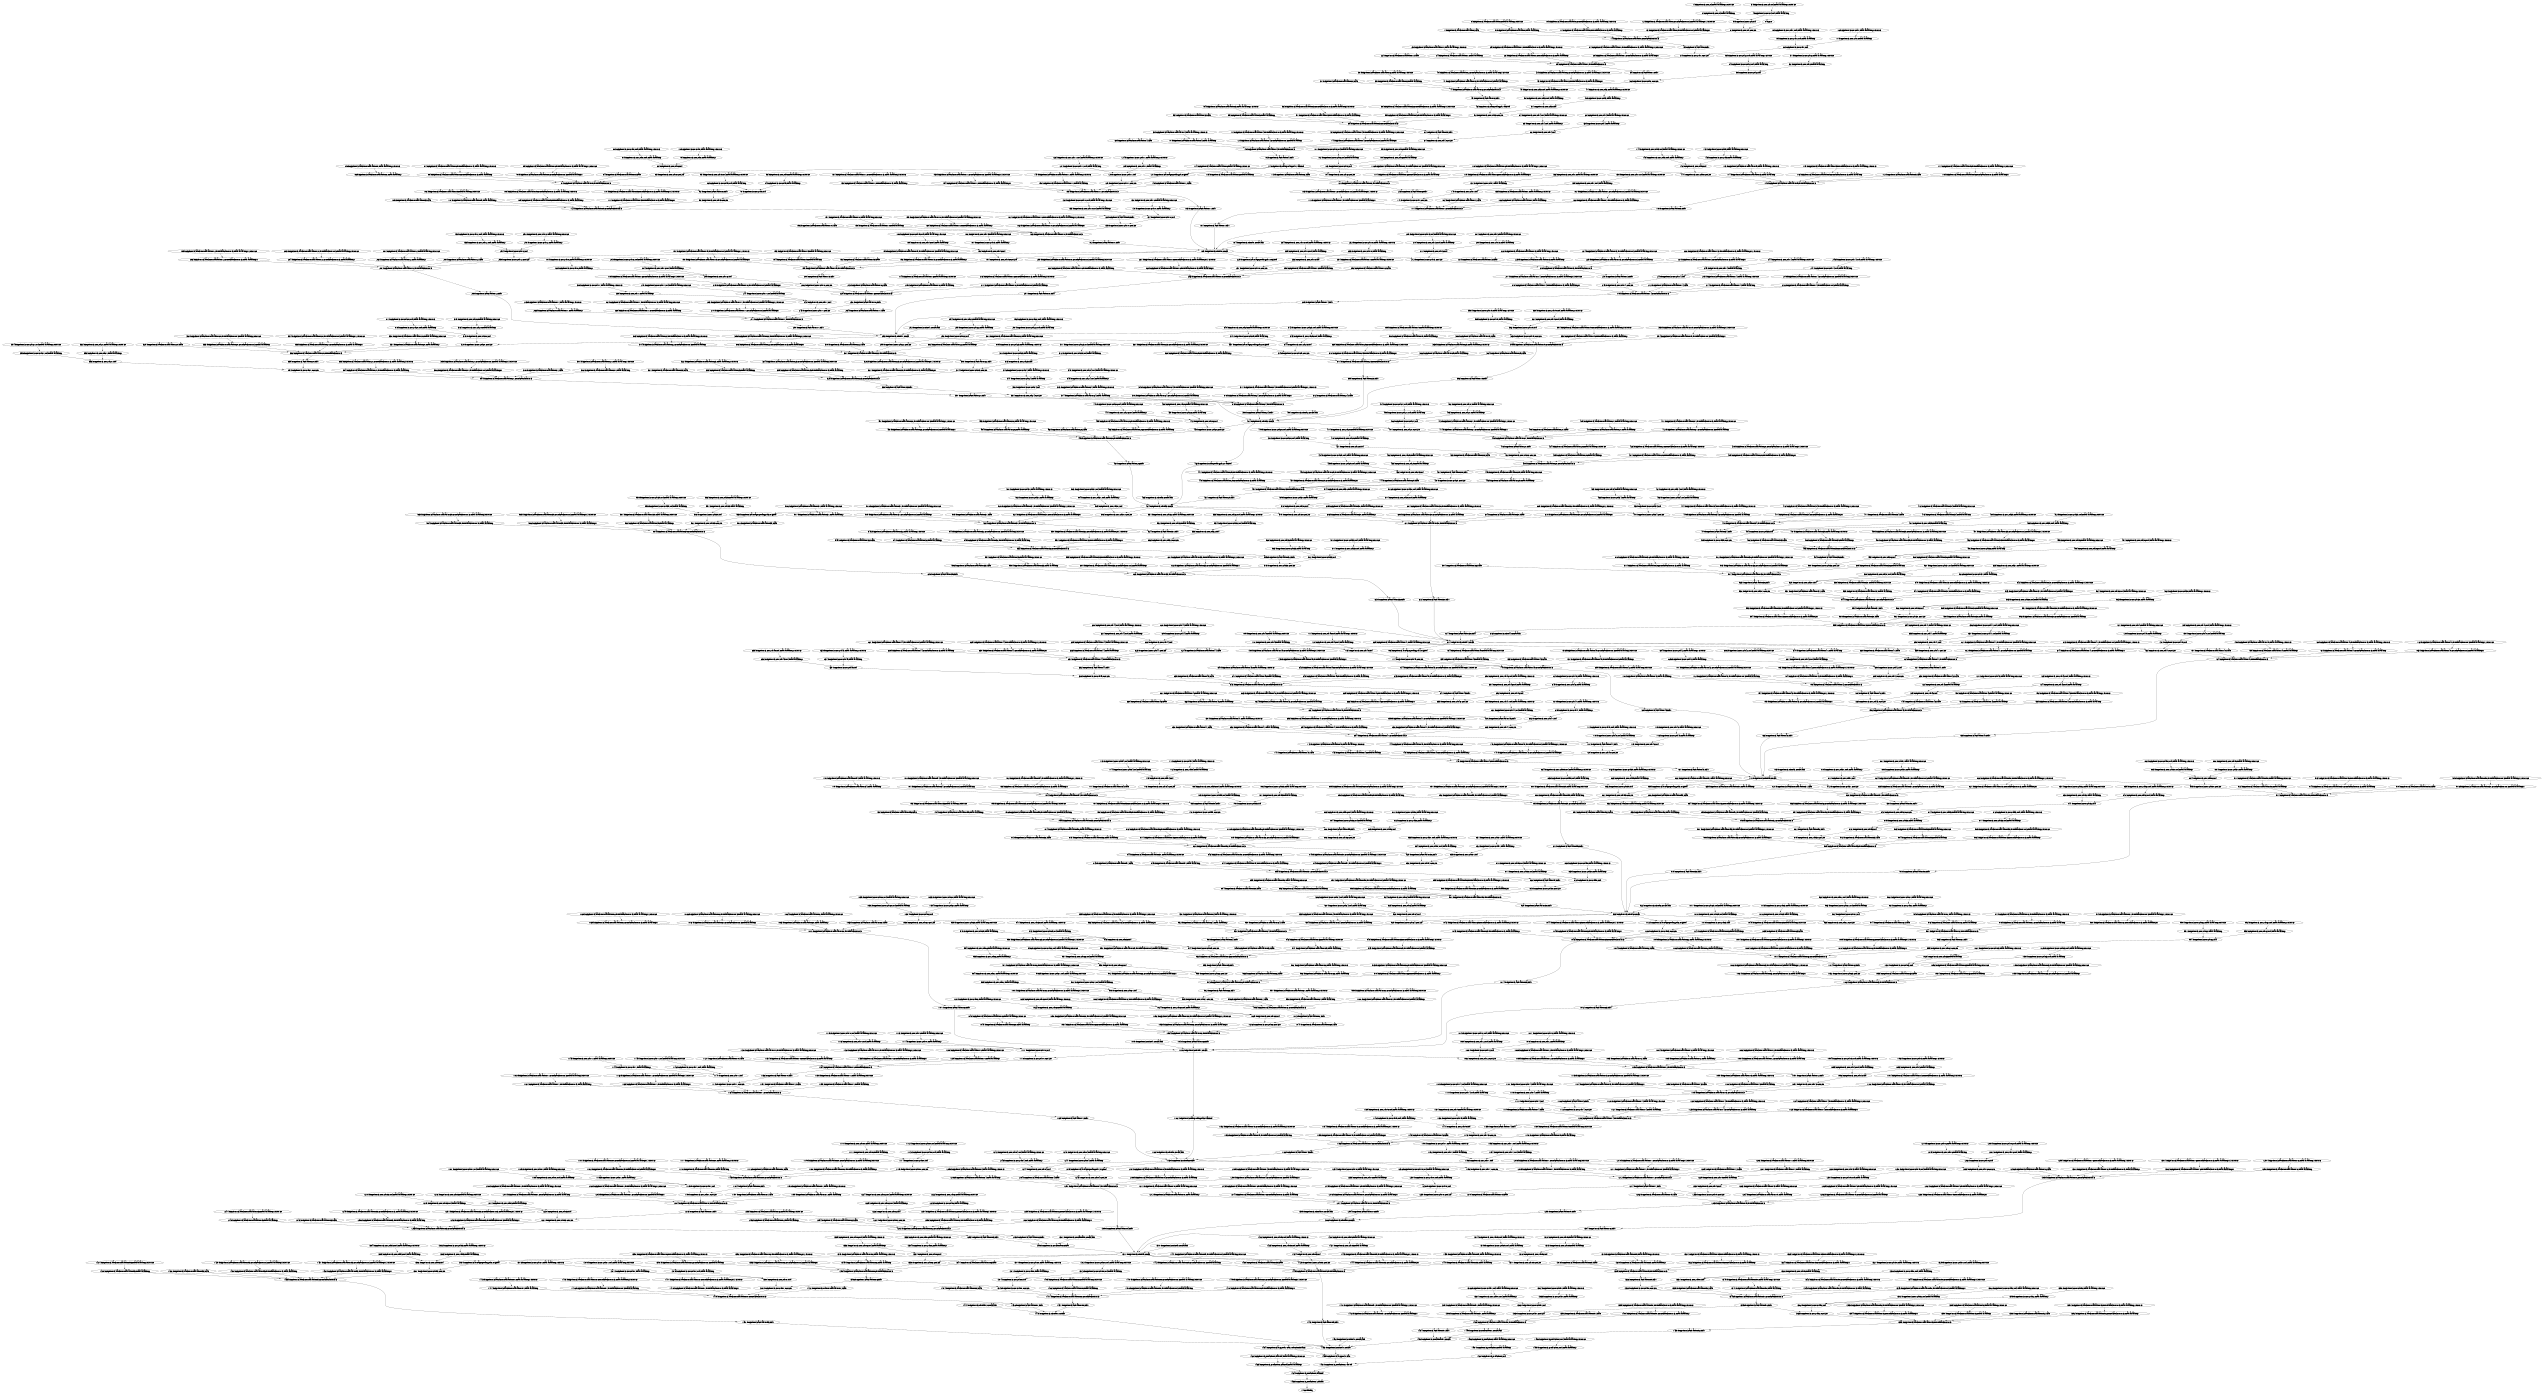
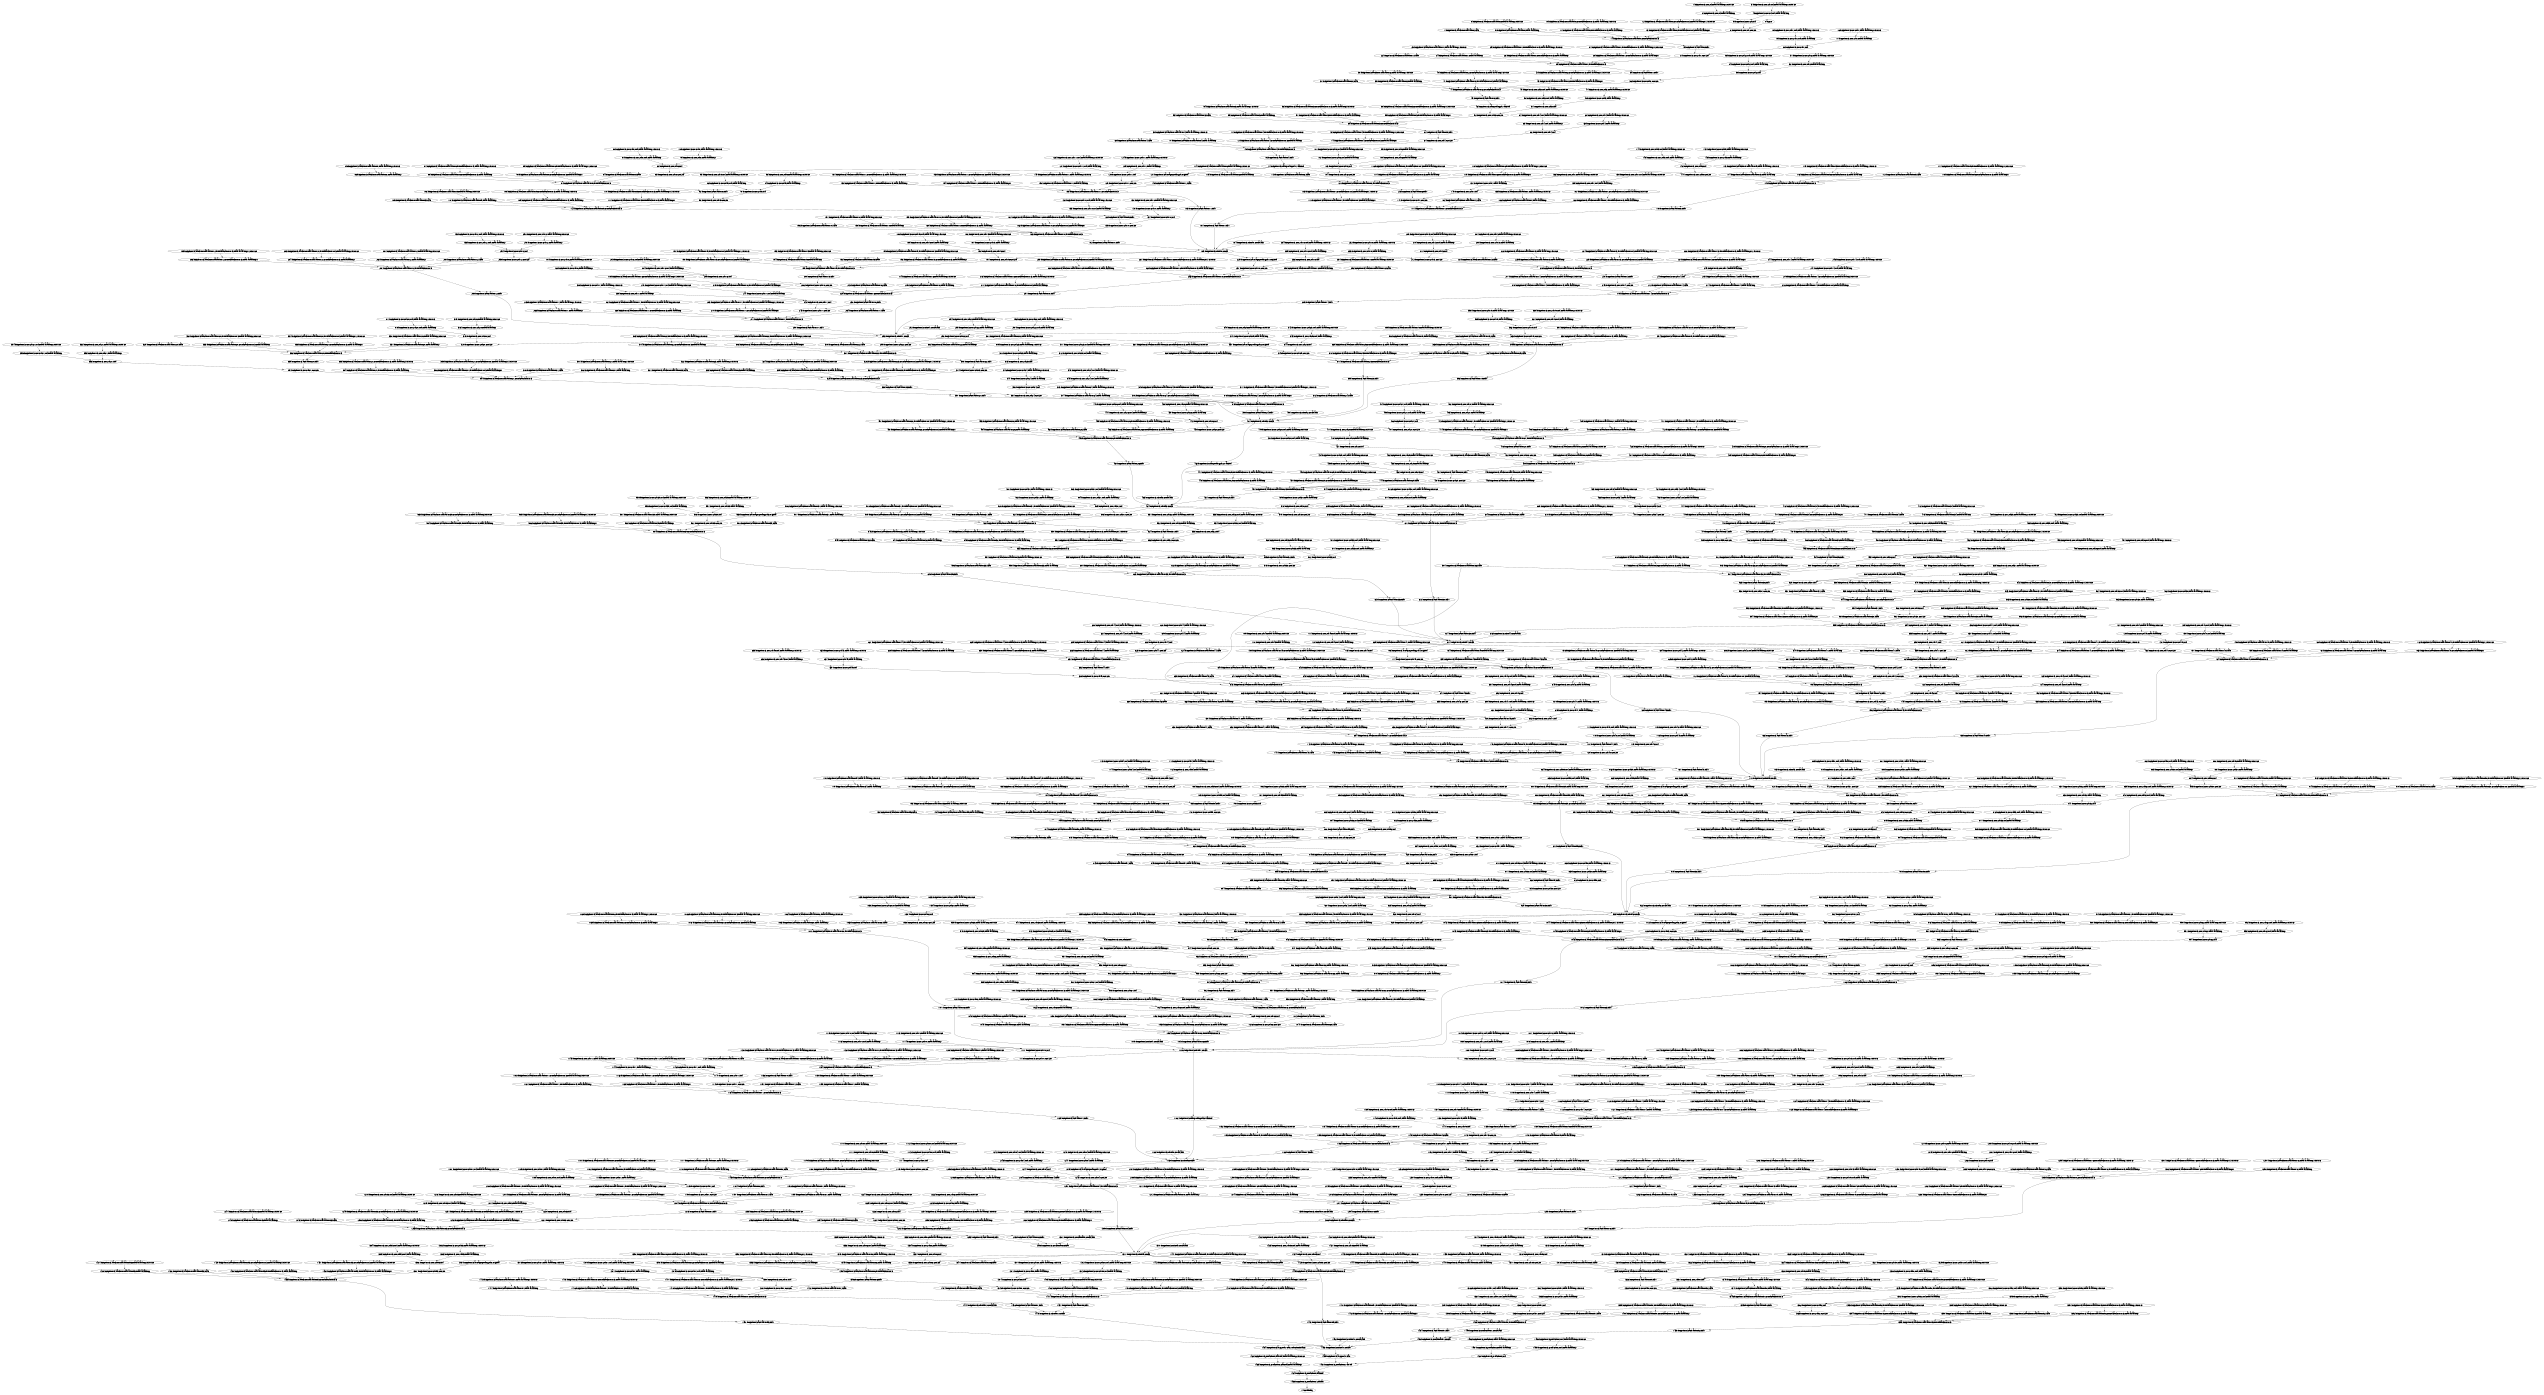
edge "641 inception_v3/batch_normalization_45/ReadVariableOp" -> "646 inception_v3/batch_normalization_45/FusedBatchNormV3": now "507 inception_v3/batch_normalization_36/scale" -> "646 inception_v3/batch_normalization_45/FusedBatchNormV3"
node "809 inception_v3/conv2d_51/mul/ReadVariableOp/resource": added
node "1017 inception_v3/conv2d_69/mul/ReadVariableOp/resource": label "1017 inception_v3/conv2d_69/mul/ReadVariableOp/resource" -> "1017 inception_v3/conv2d_69/mul/FusedBatchNormV/resource"
